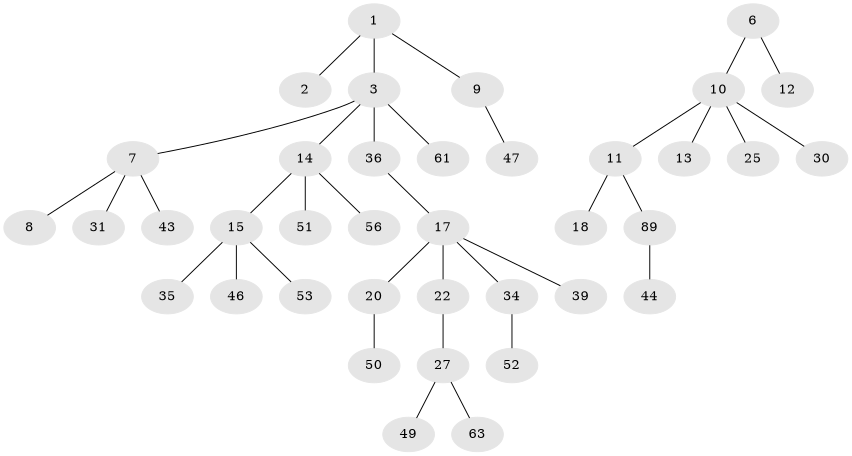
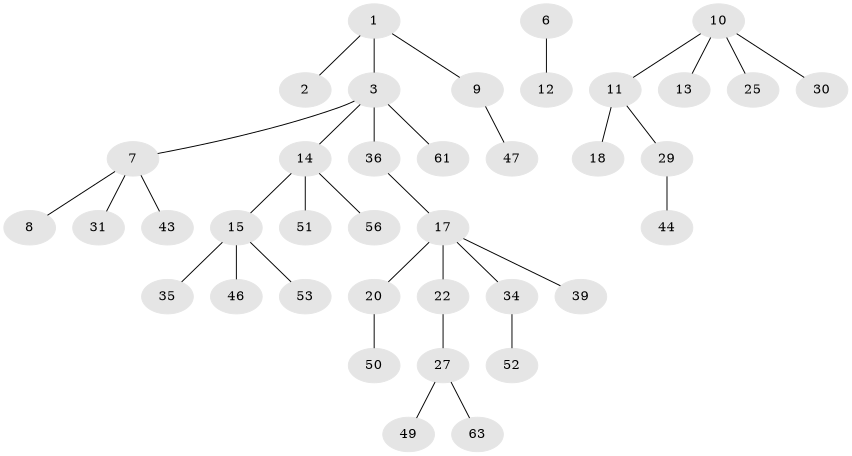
edge "6" -- "10": removed
node "89": label "89" -> "29"
